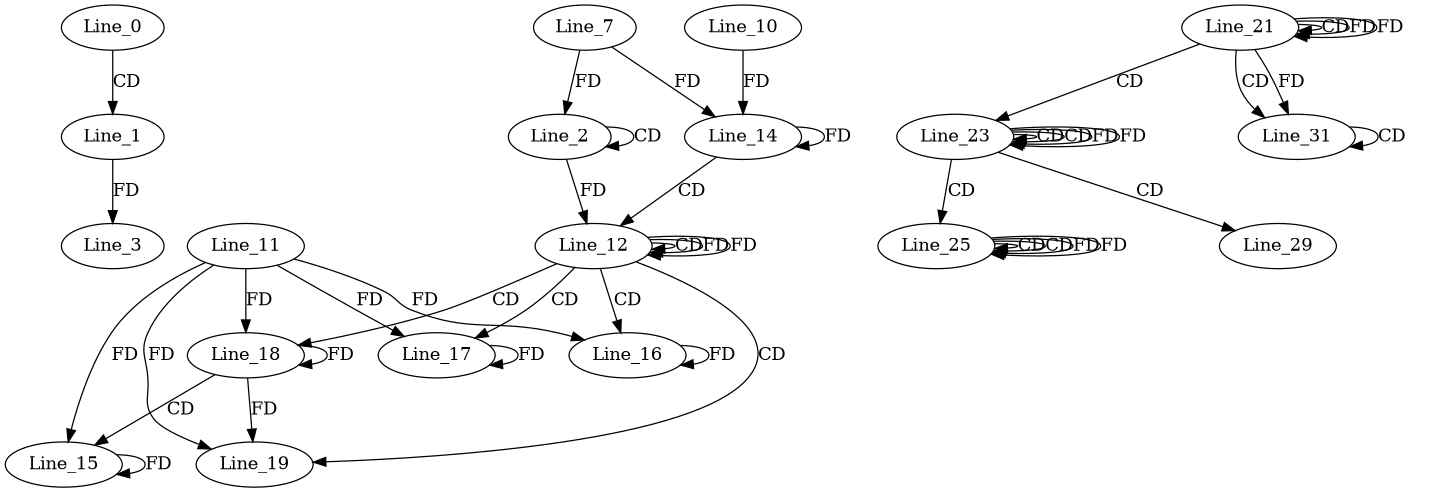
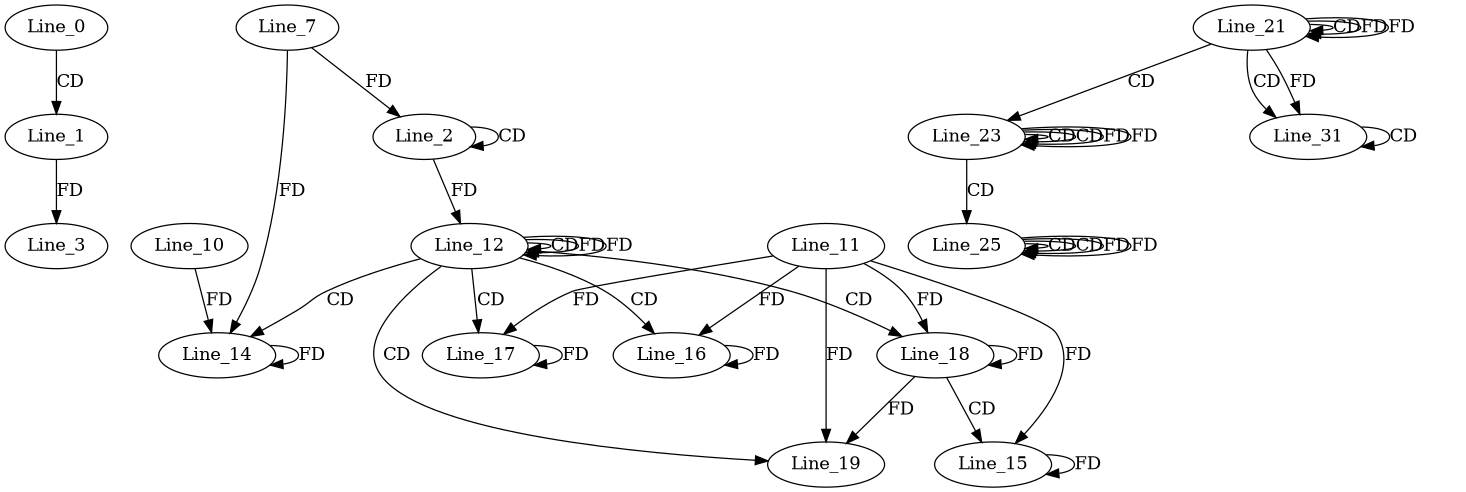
edge "Line_14" -> "Line_12": reversed
node "Line_29": removed
